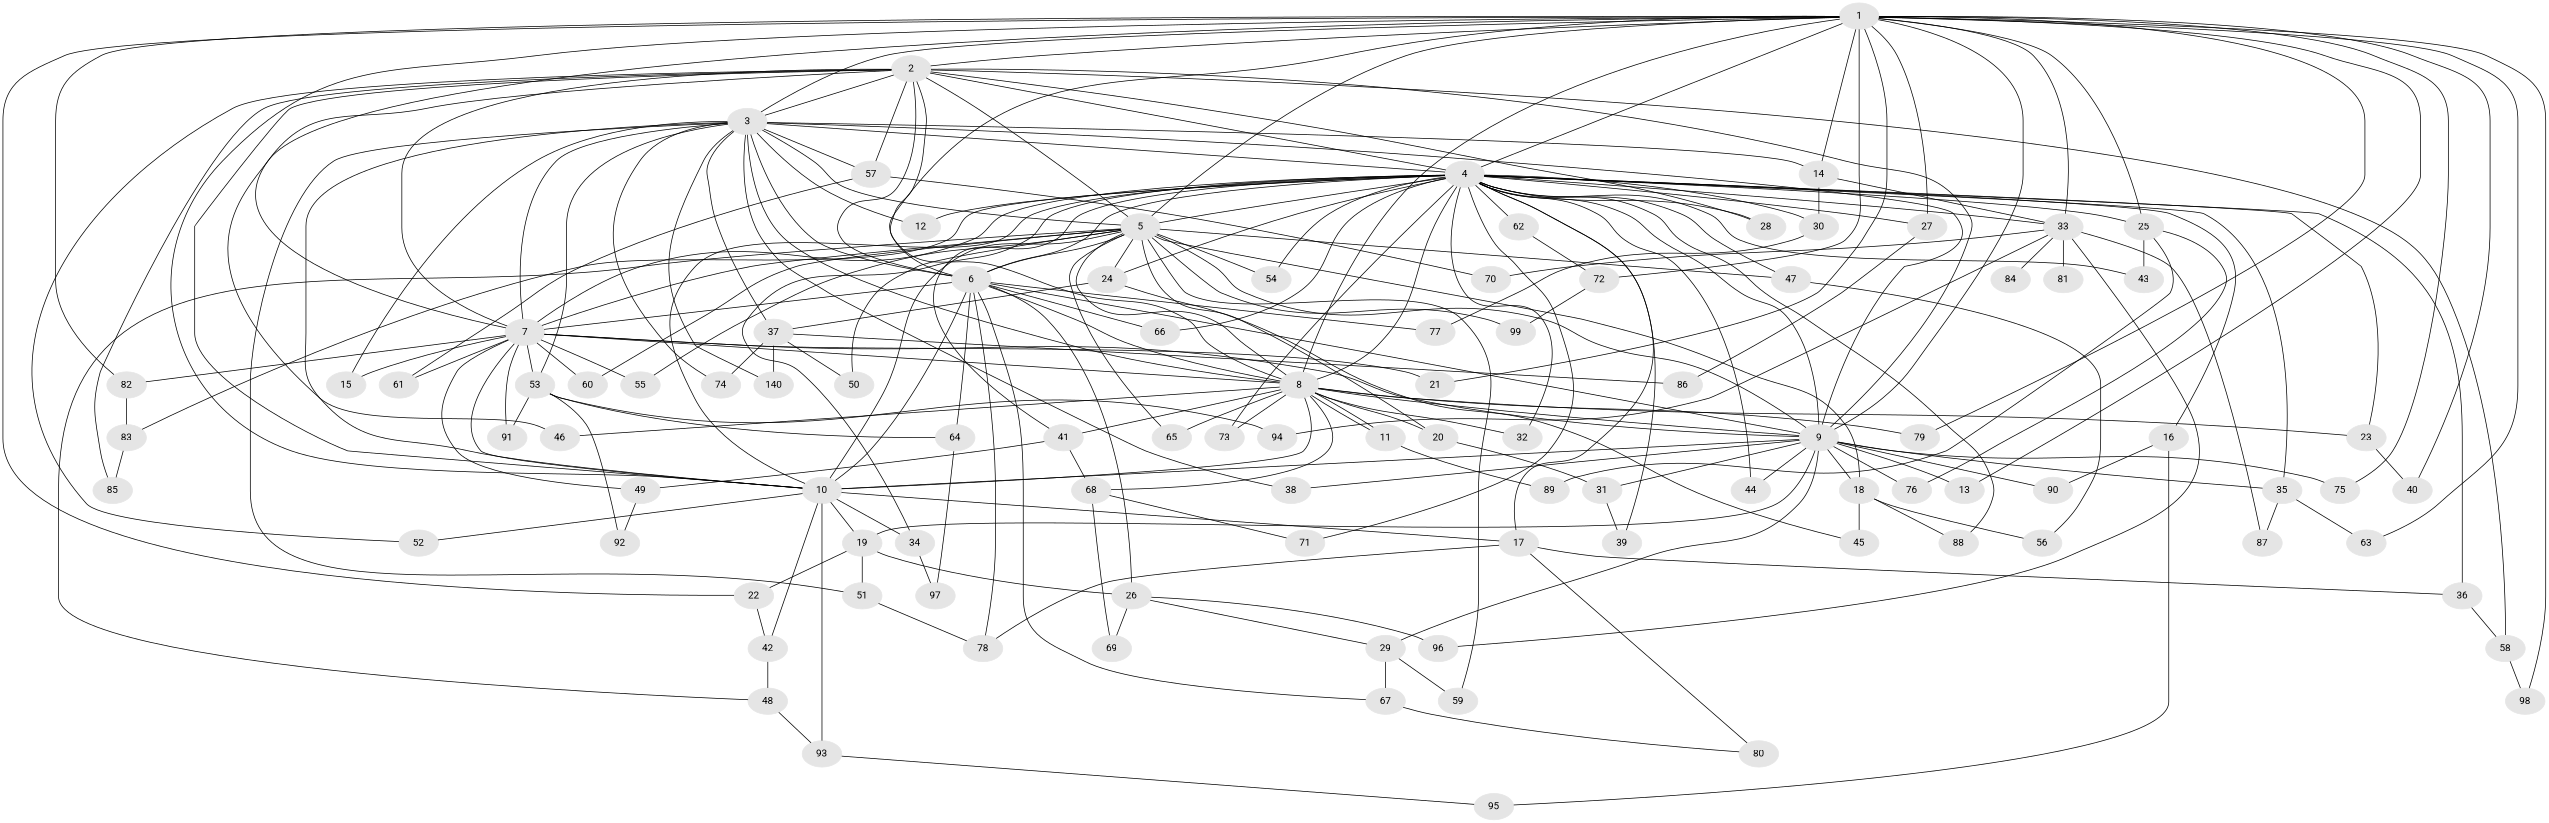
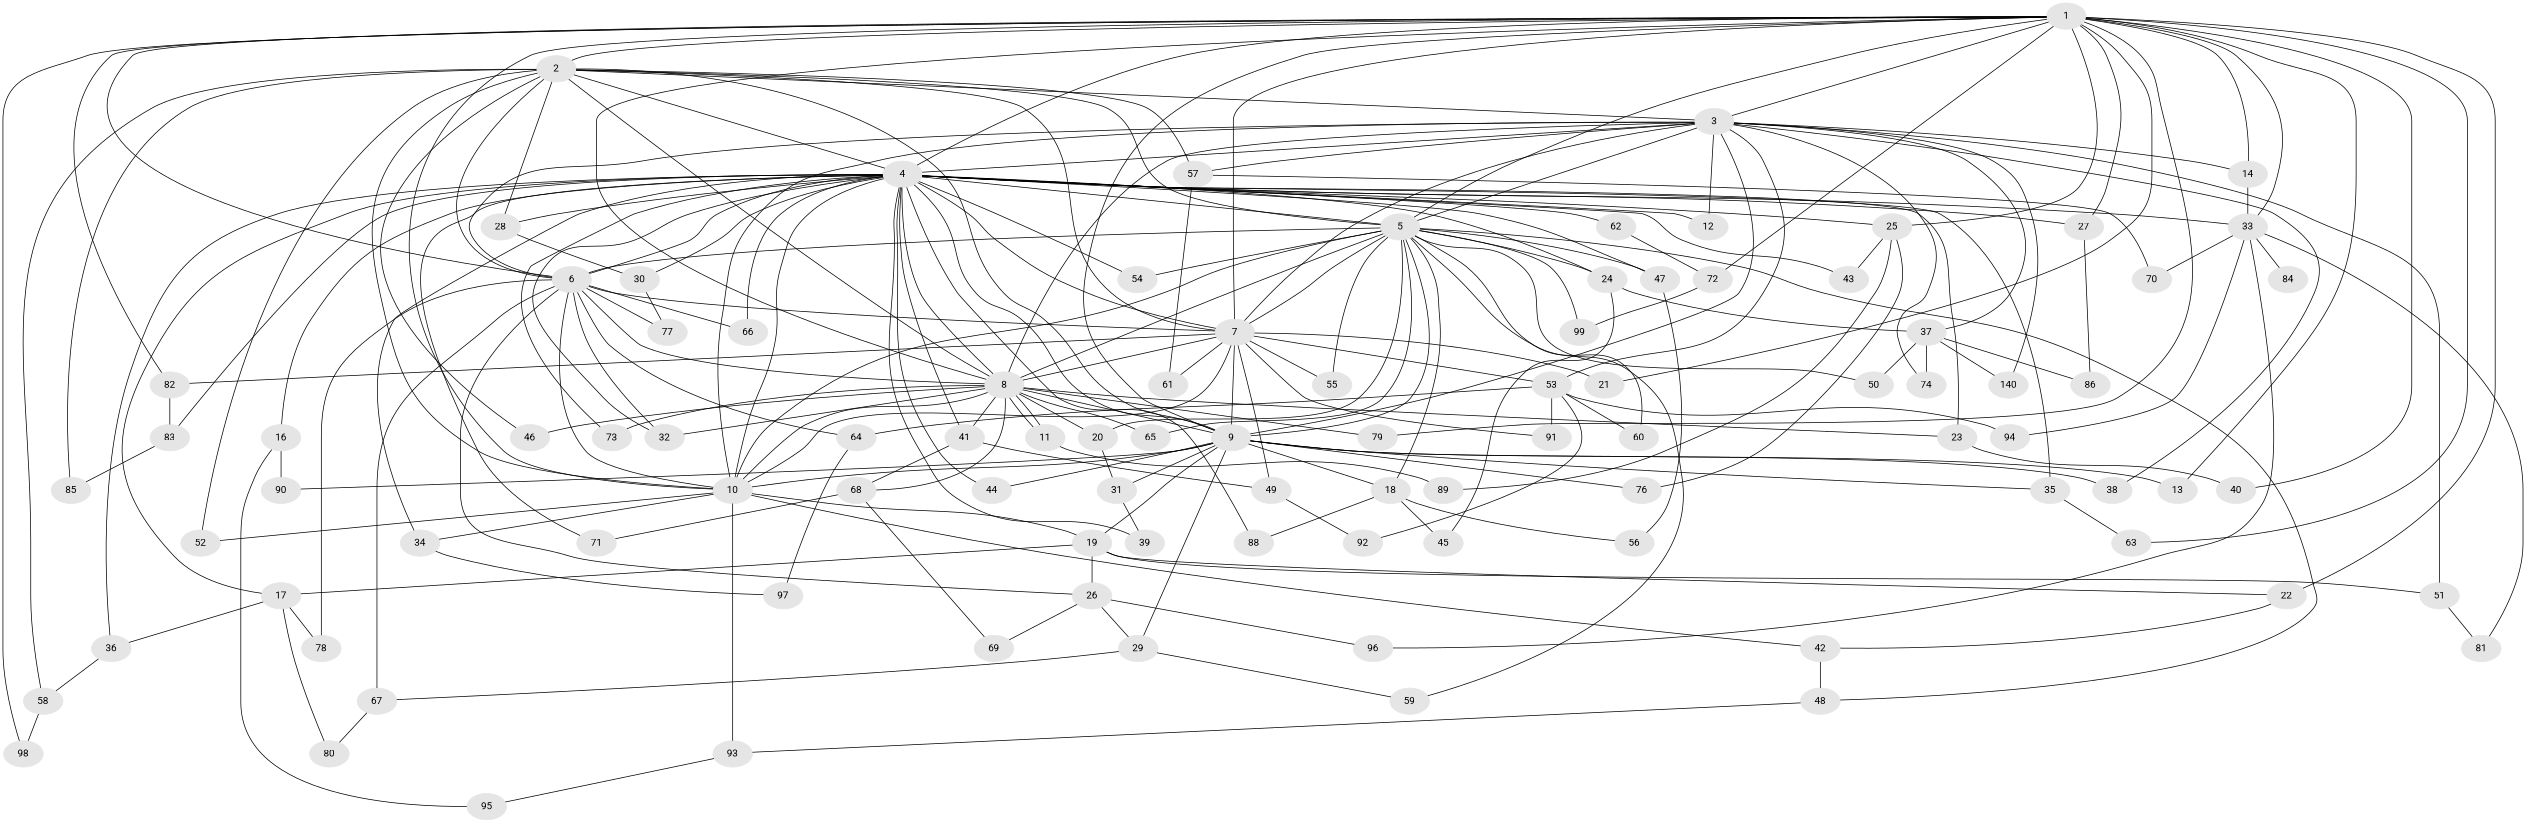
edge "14" -- "30": now "28" -- "30"
edge "6" -- "9": now "6" -- "32"
edge "7" -- "60": now "53" -- "60"
node "15": removed
node "75": removed
edge "10" -- "17": now "19" -- "17"
node "87": removed
edge "51" -- "78": now "51" -- "81"
